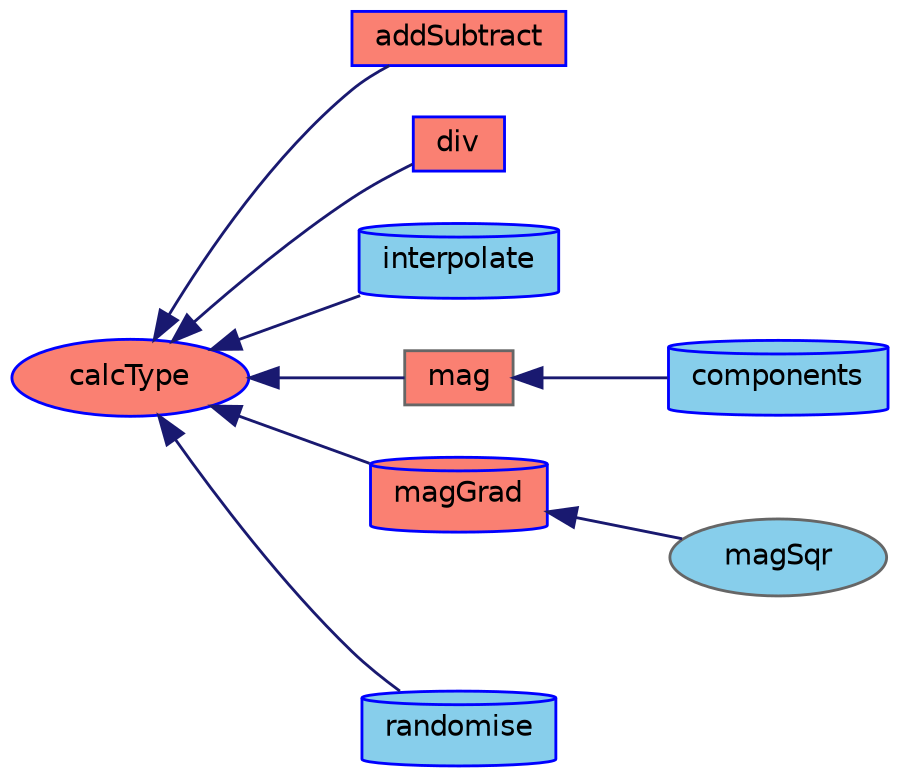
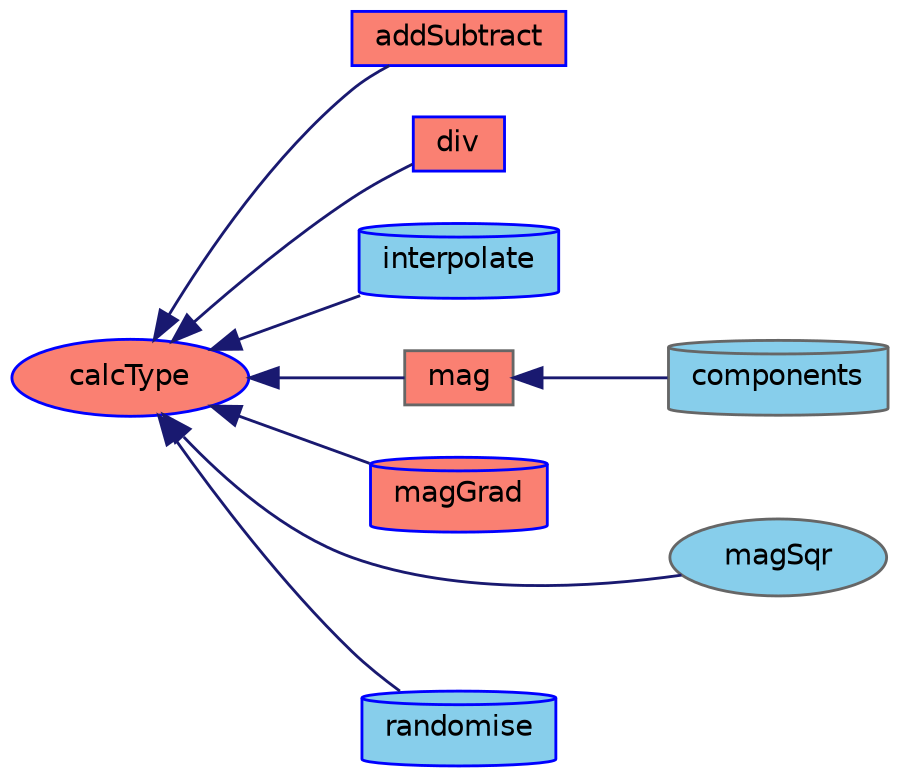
node "components": color blue -> gray40
edge "magSqr" -> "magGrad": now "magSqr" -> "calcType"
